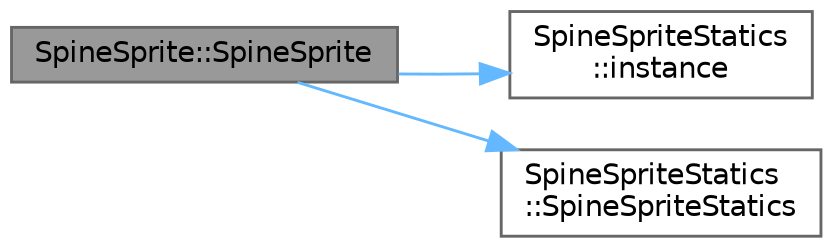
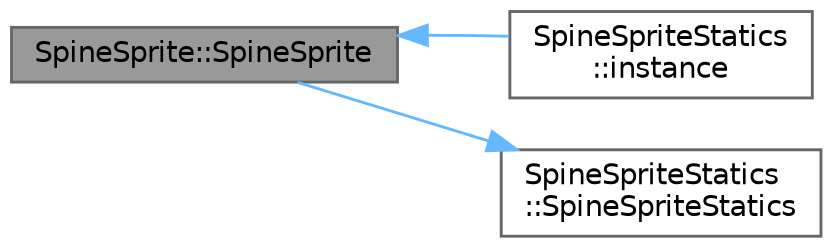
edge "SpineSprite::SpineSprite" -> "SpineSpriteStatics ::instance": reversed
